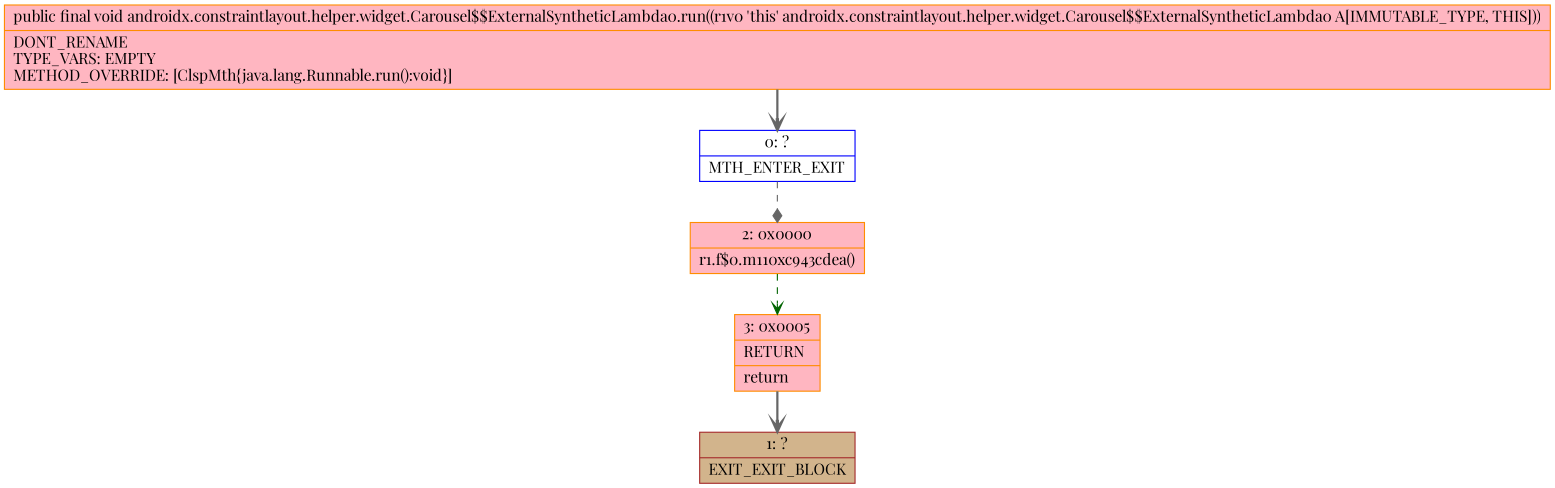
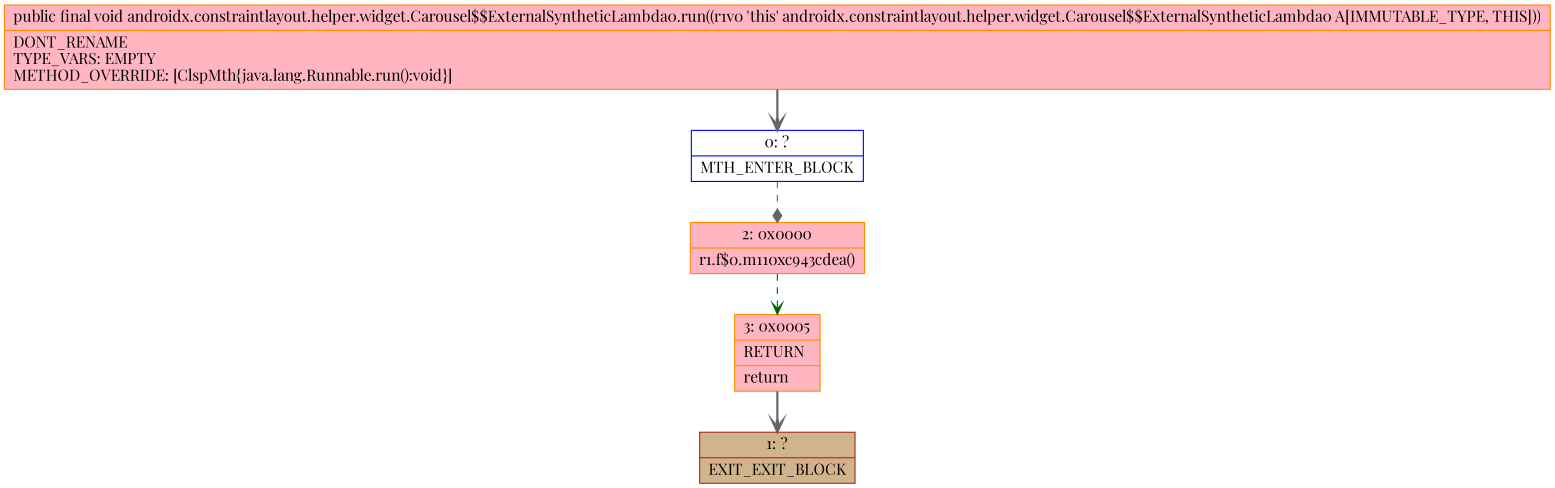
node "0: ?": text "MTH_ENTER_EXIT" -> "MTH_ENTER_BLOCK"
